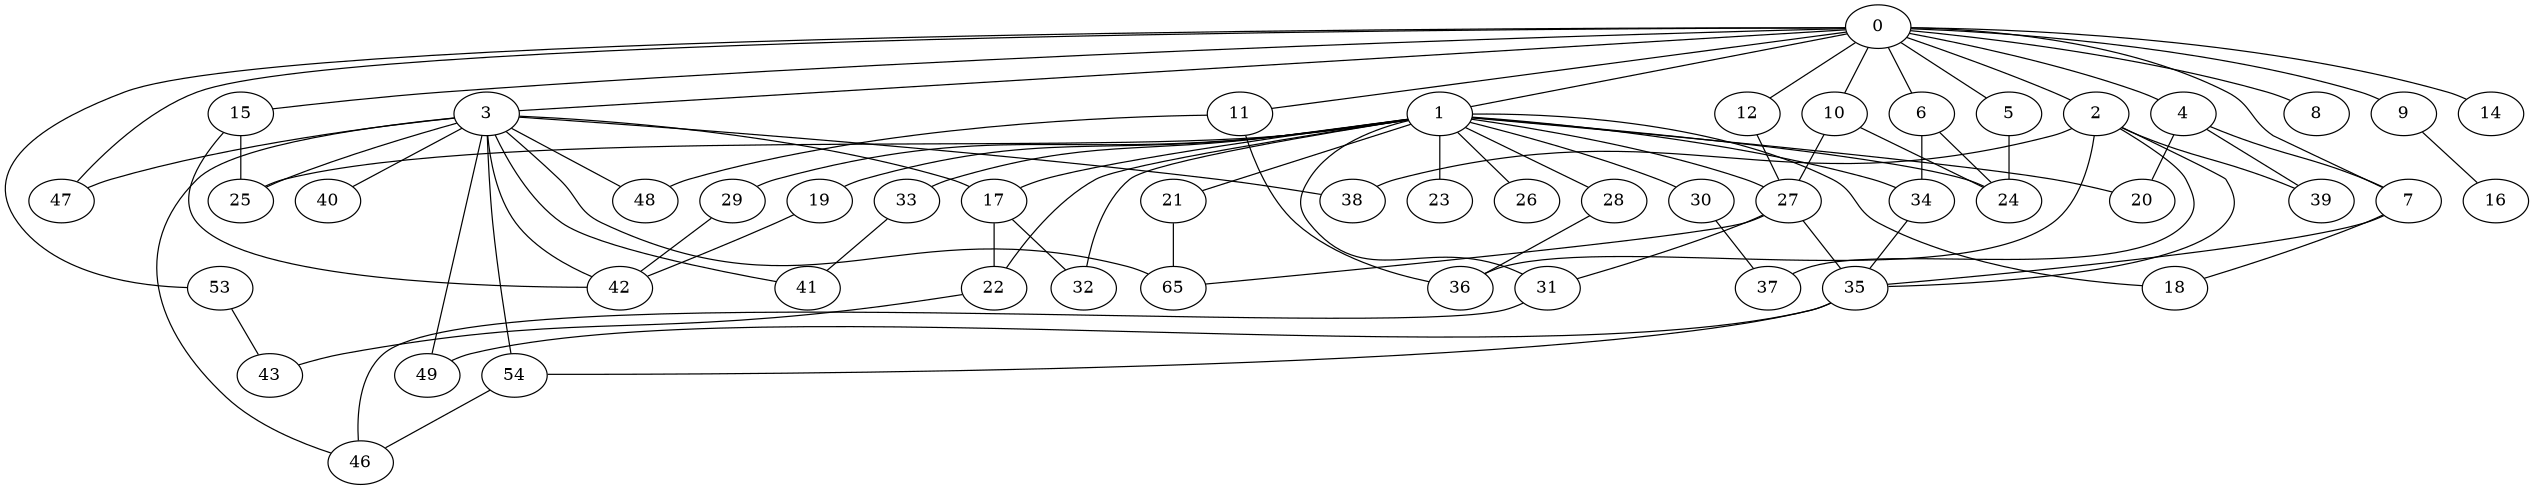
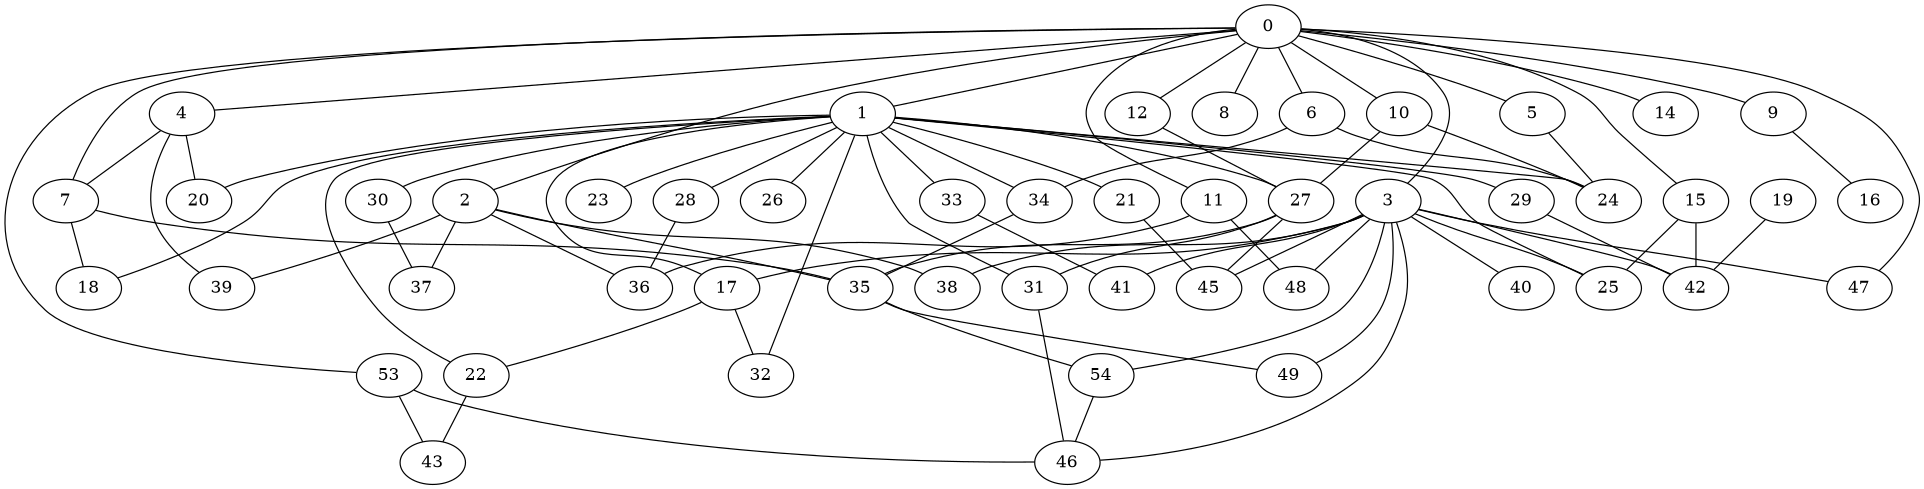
edge "1" -- "19": removed
node "65": label "65" -> "45"
edge "53" -- "46": added
